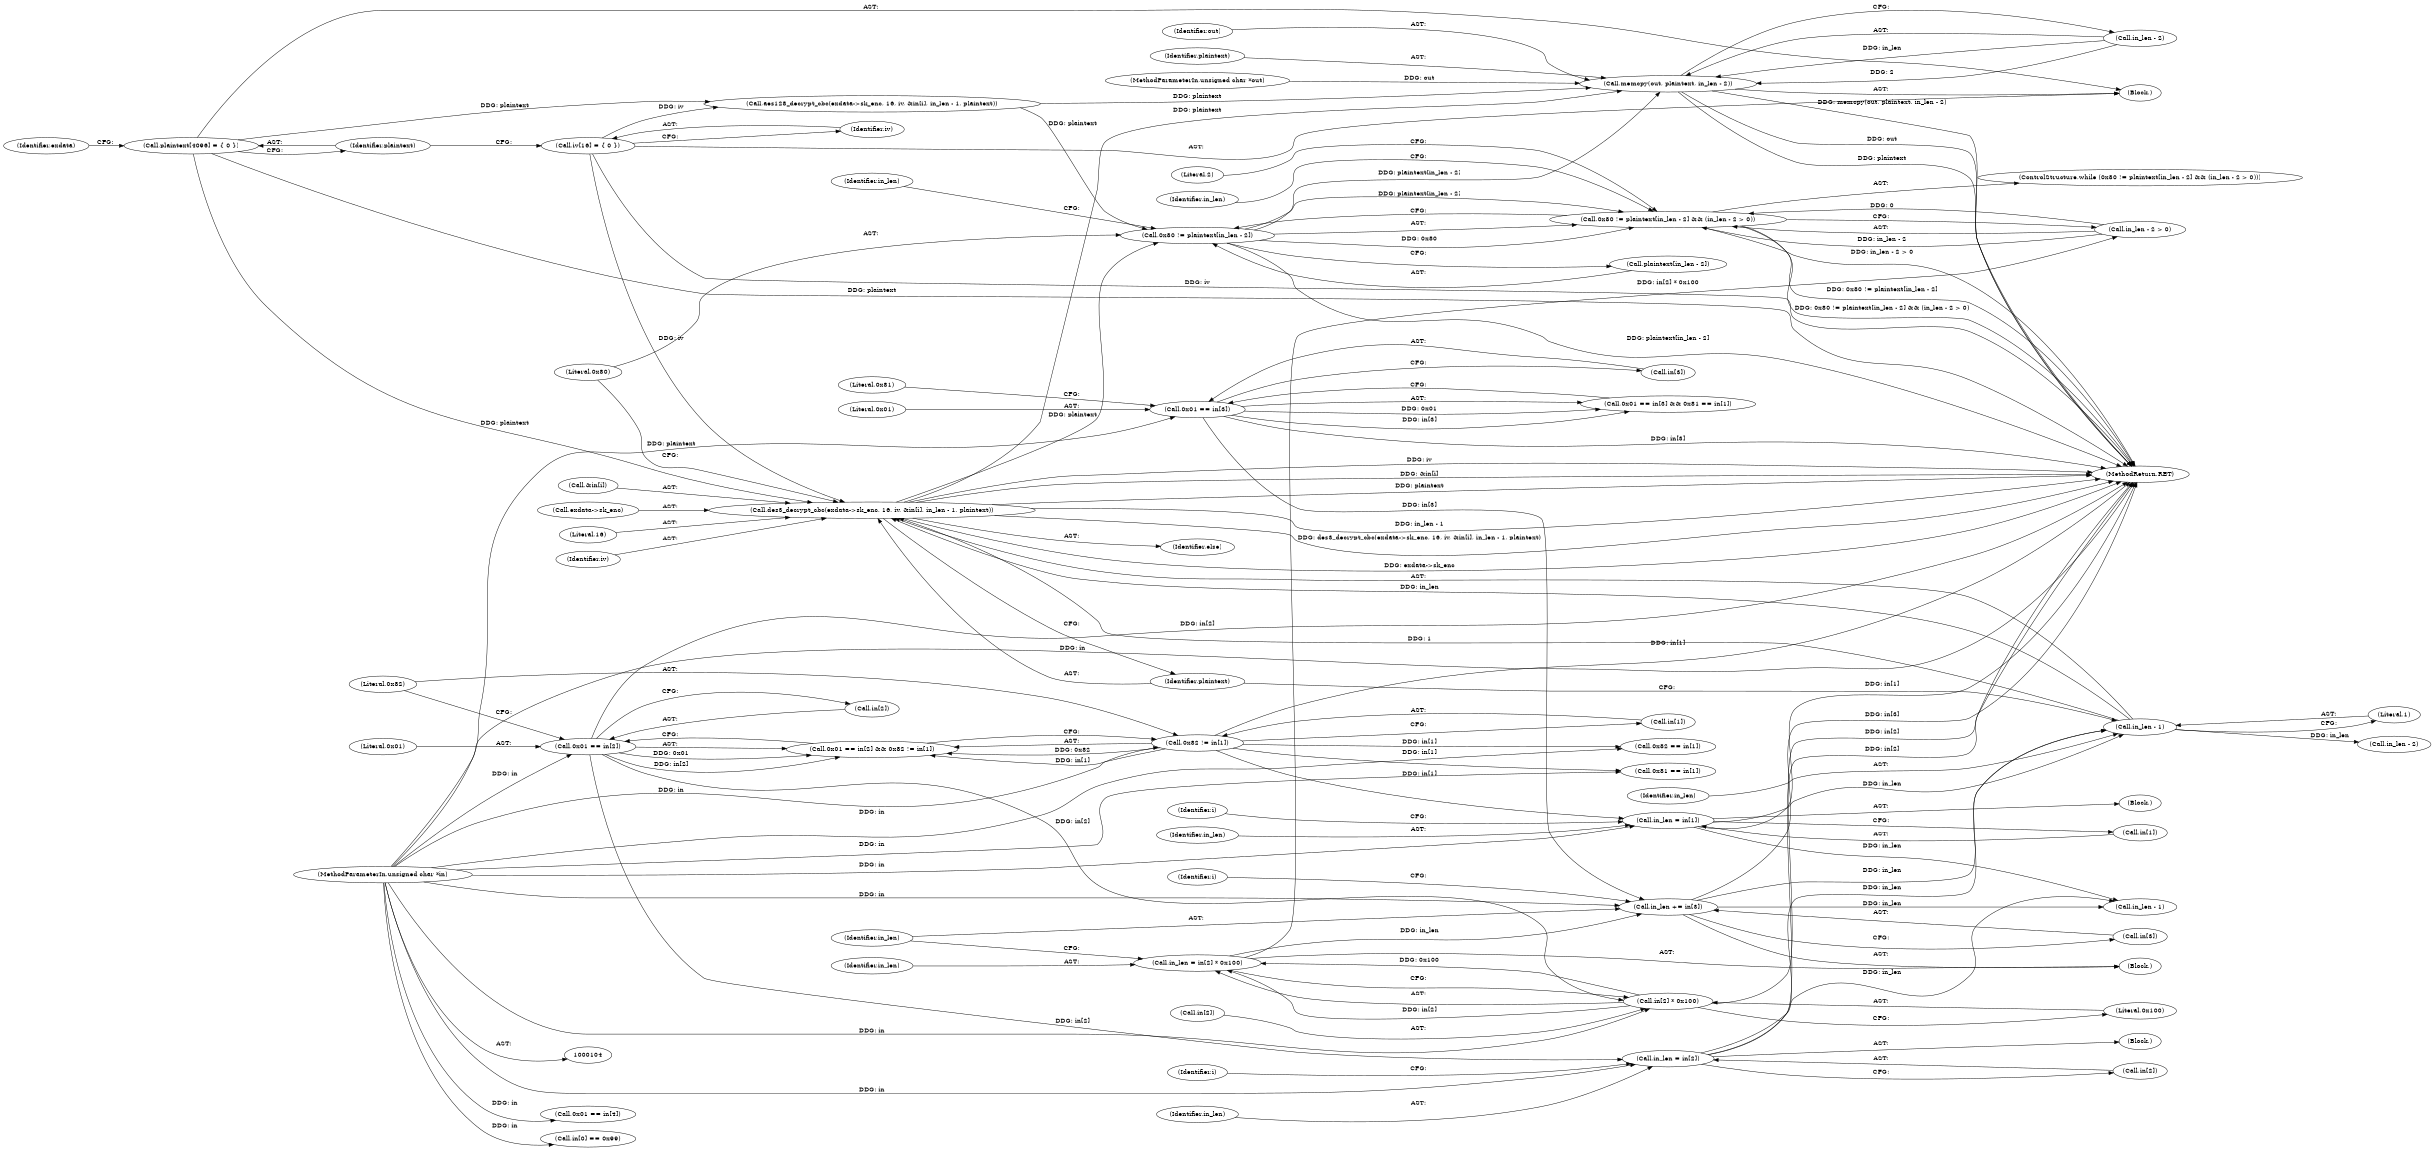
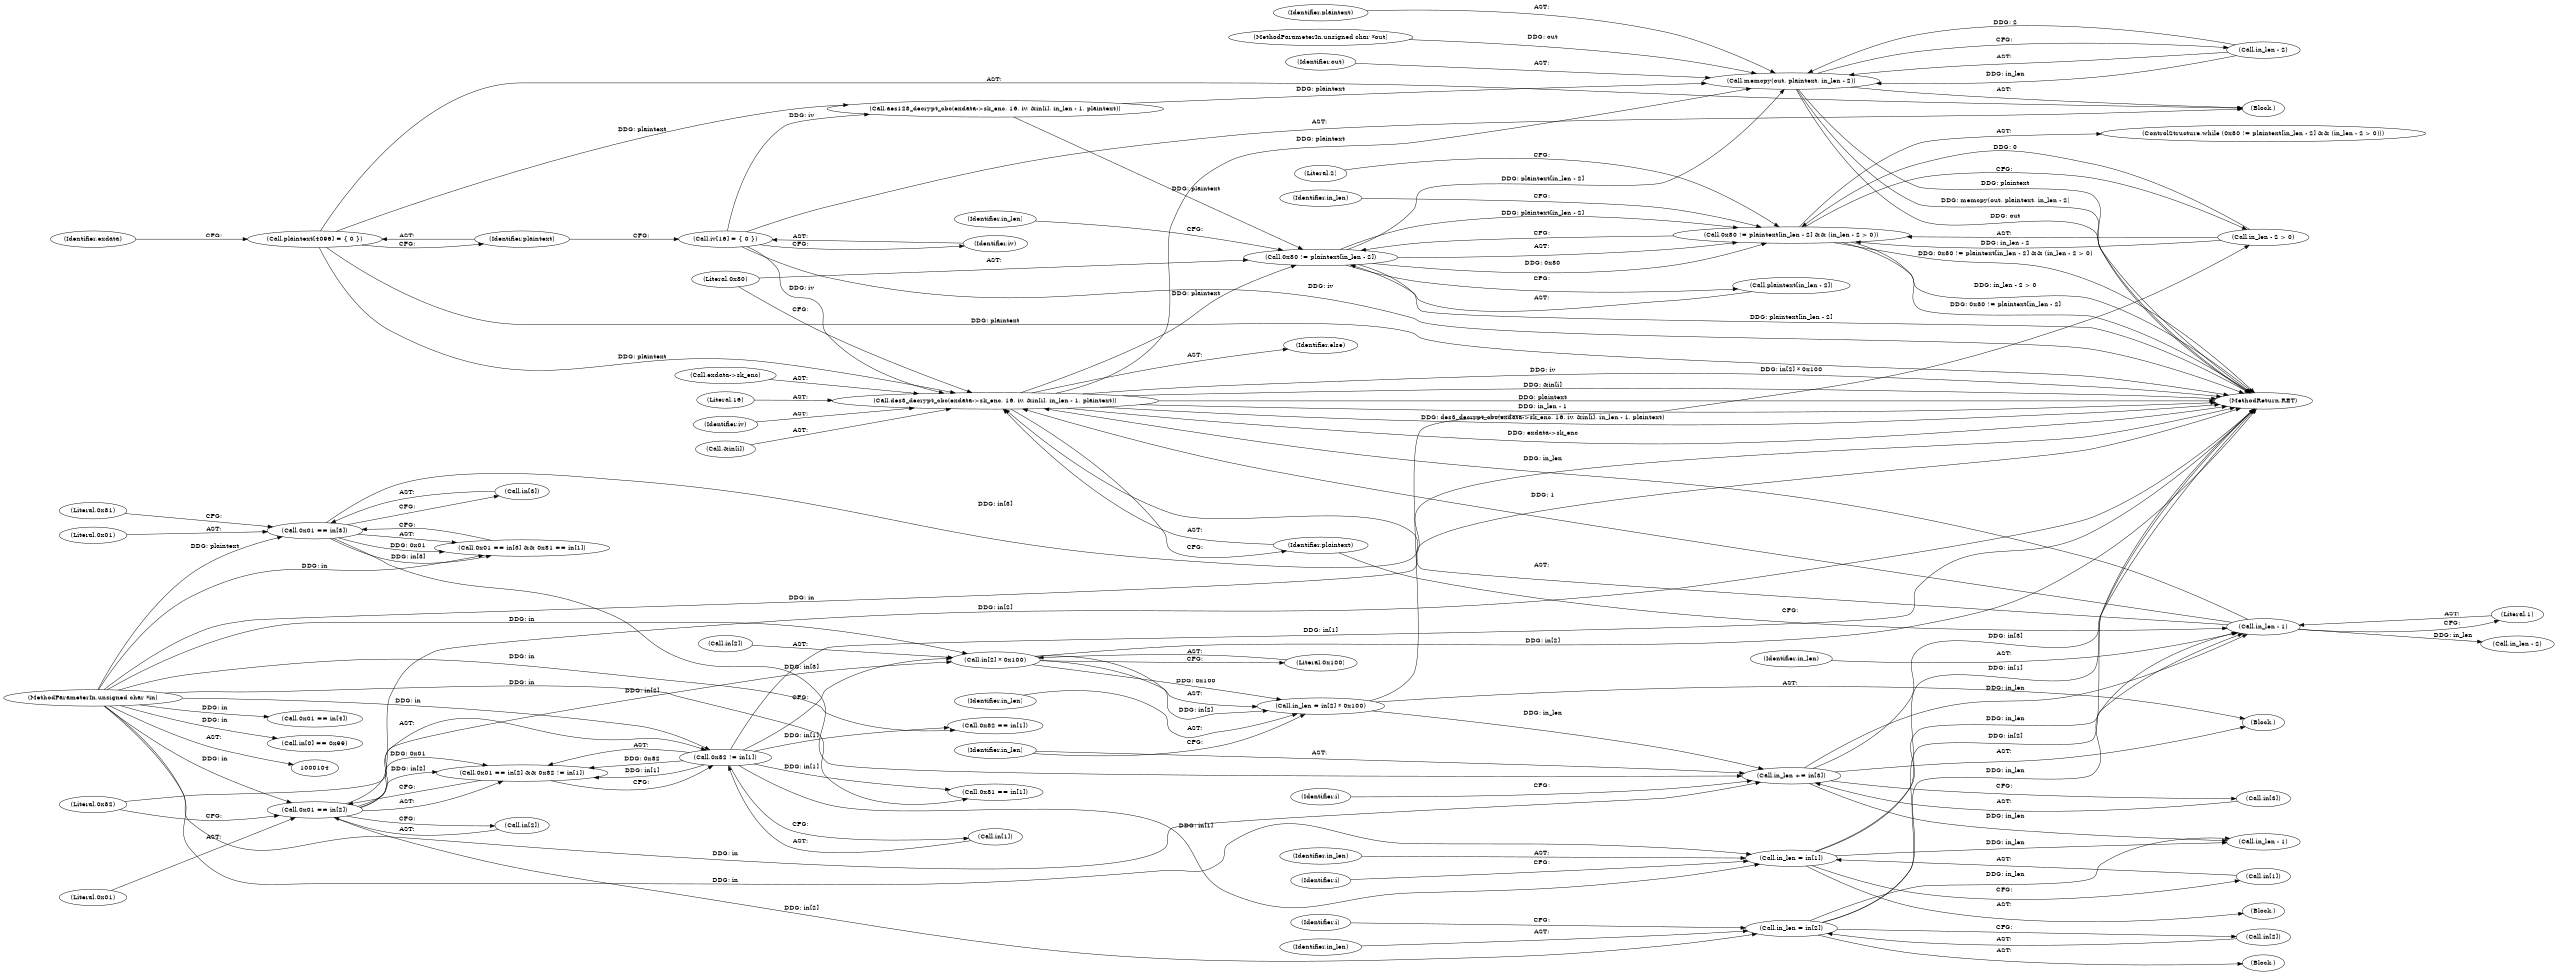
edge "(Call,in_len = in[2] * 0x100)" -> "(Call,in[2] * 0x100)": now "(Call,0x82 != in[1])" -> "(Call,in[2] * 0x100)"
edge "(MethodParameterIn,unsigned char *in)" -> "(Call,in_len = in[2])": now "(MethodParameterIn,unsigned char *in)" -> "(Call,0x01 == in[3] && 0x81 == in[1])"
